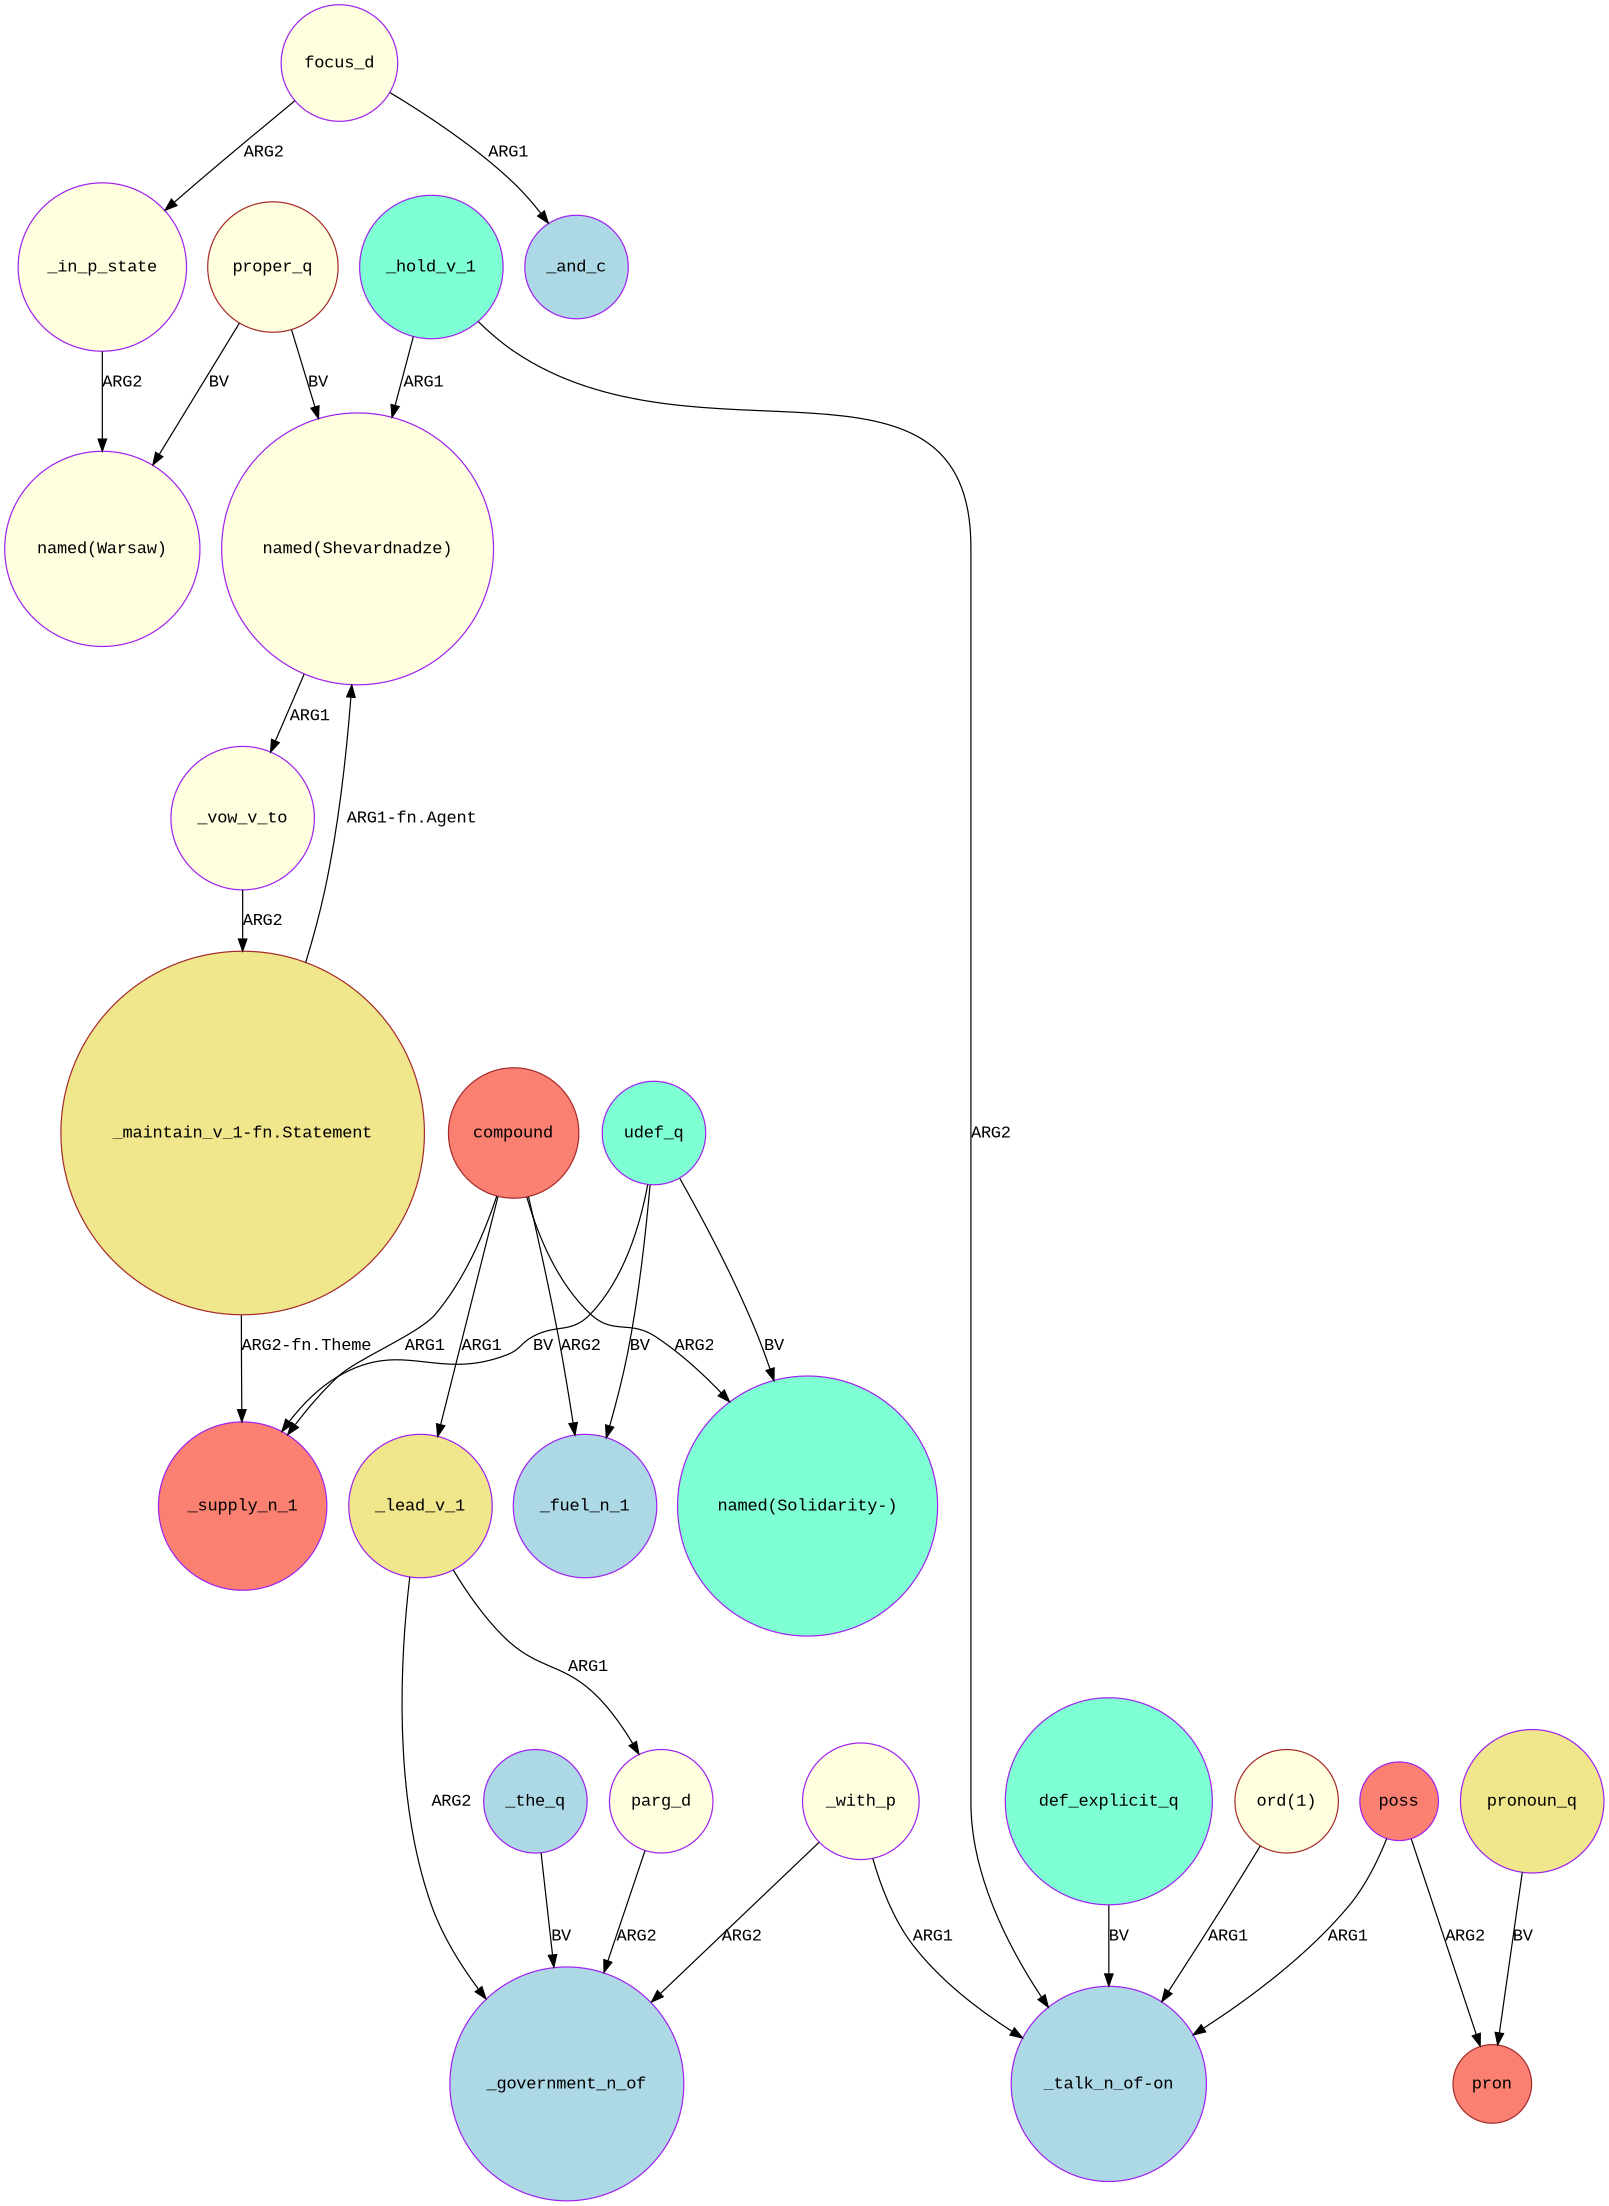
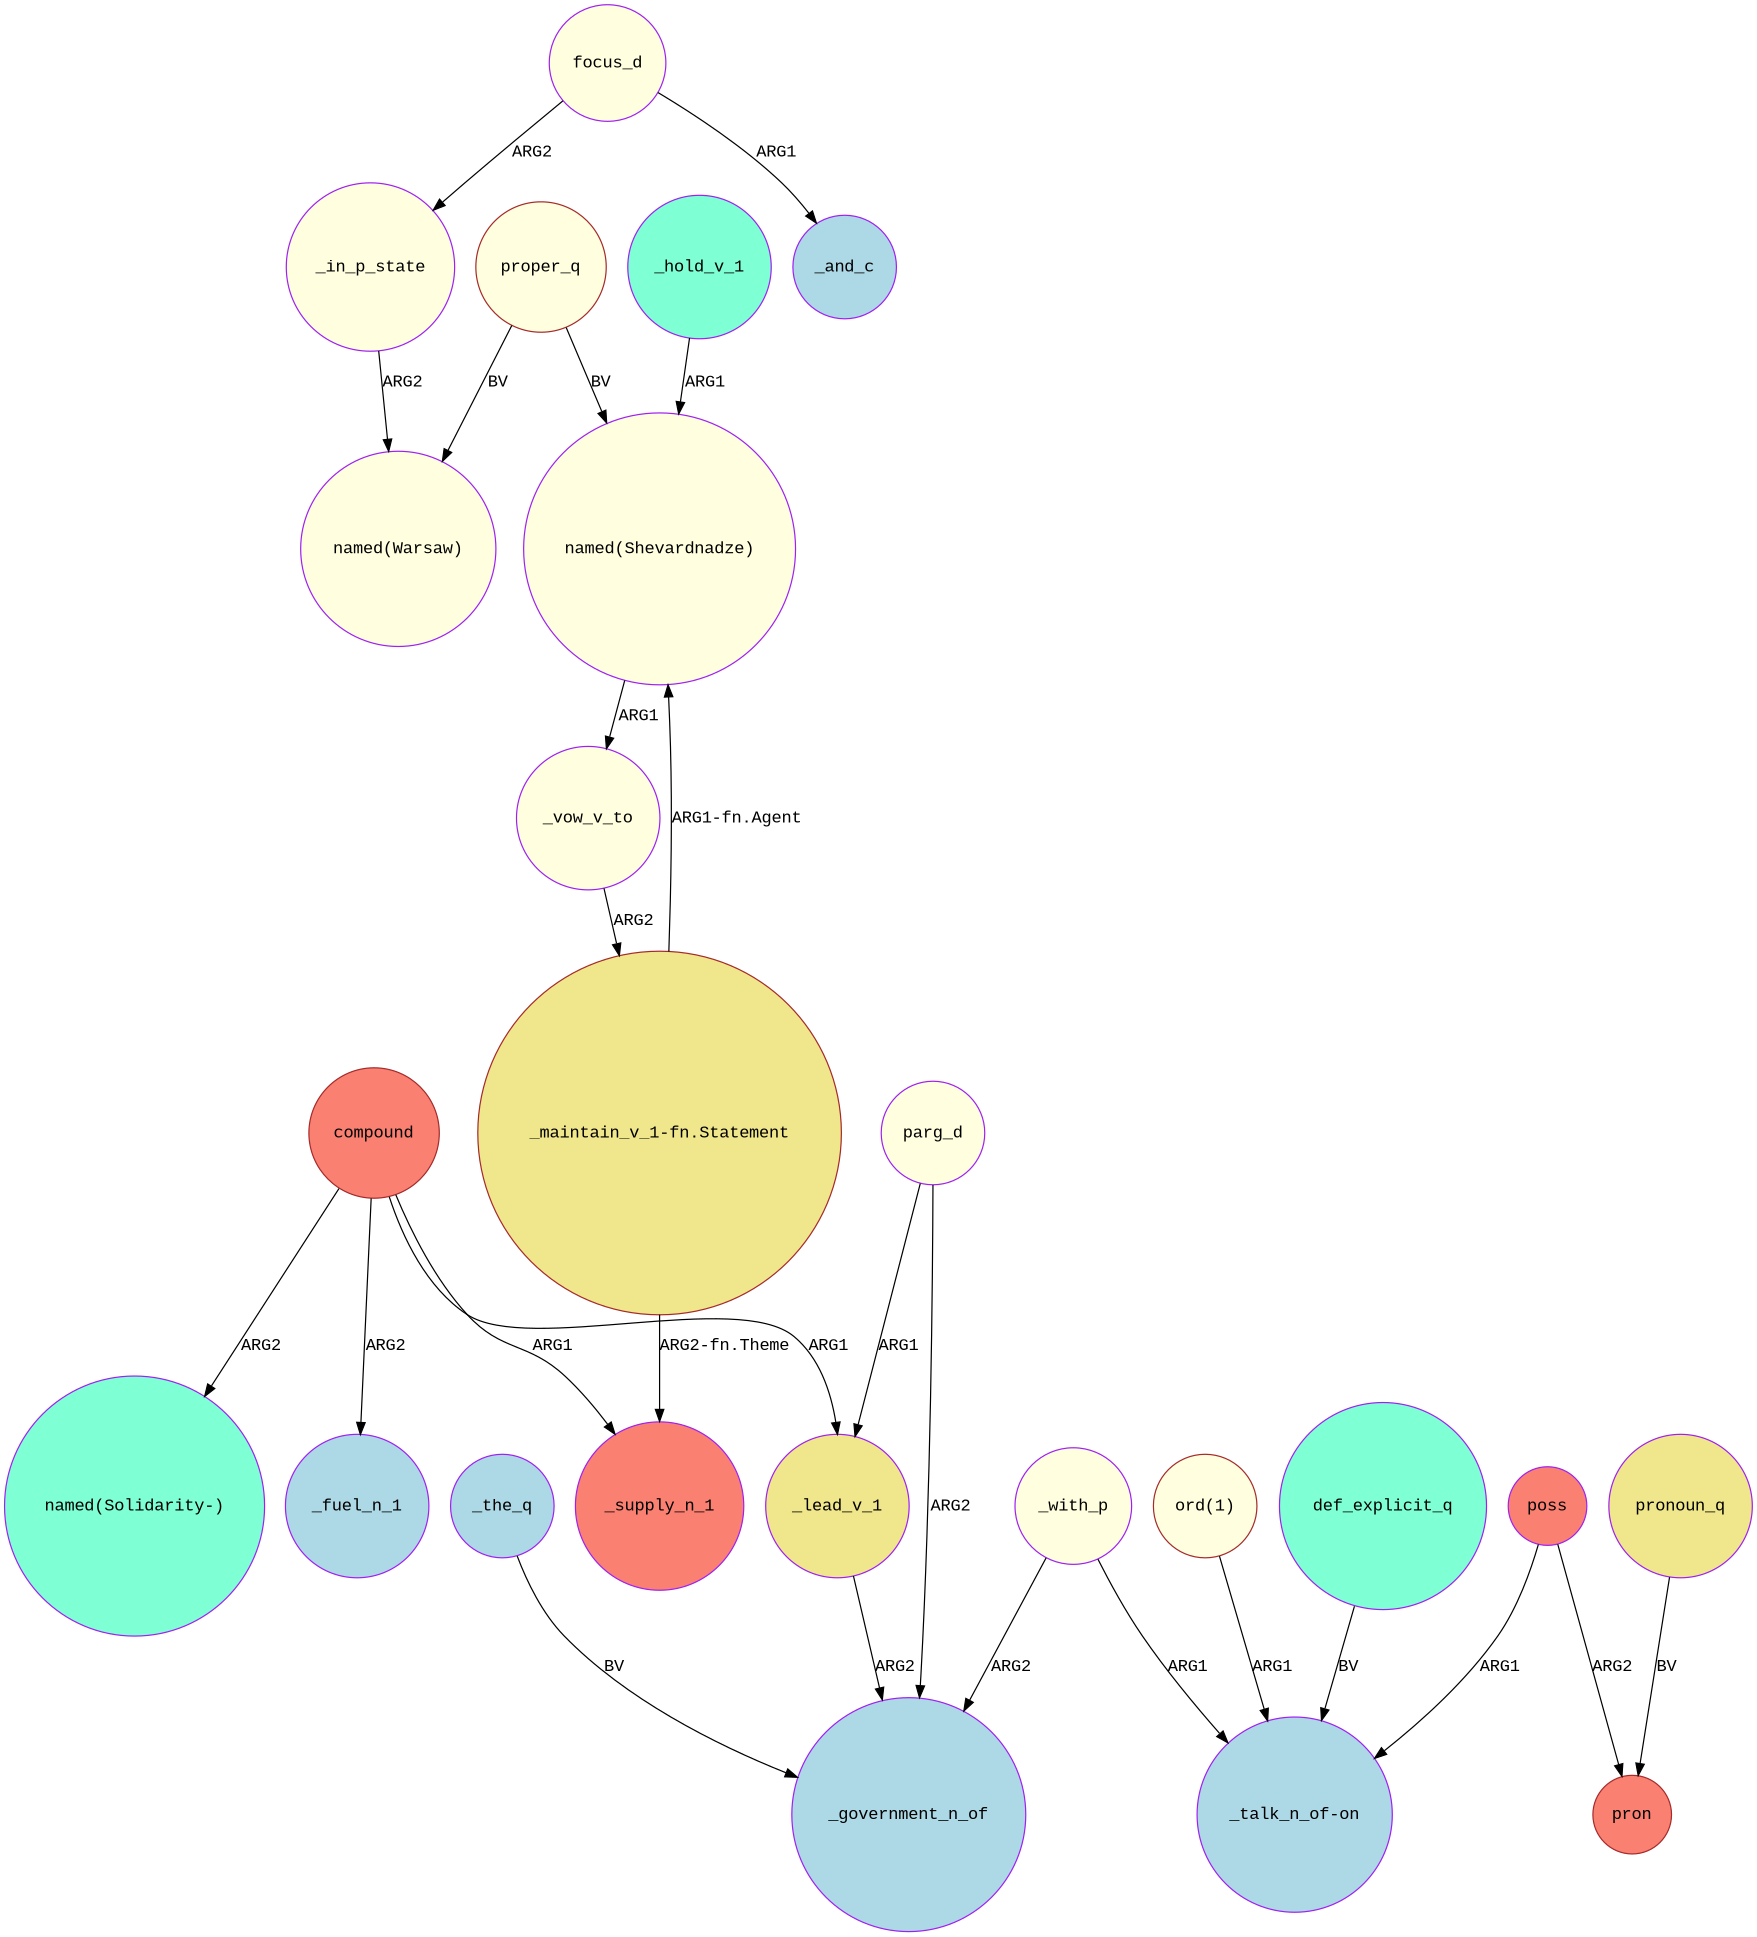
edge "_hold_v_1" -> "_talk_n_of-on": removed, label "ARG2"
node "udef_q": removed
edge "_lead_v_1" -> "parg_d": reversed
